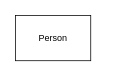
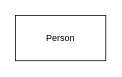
node "Person": size 75x45 -> 90x45
